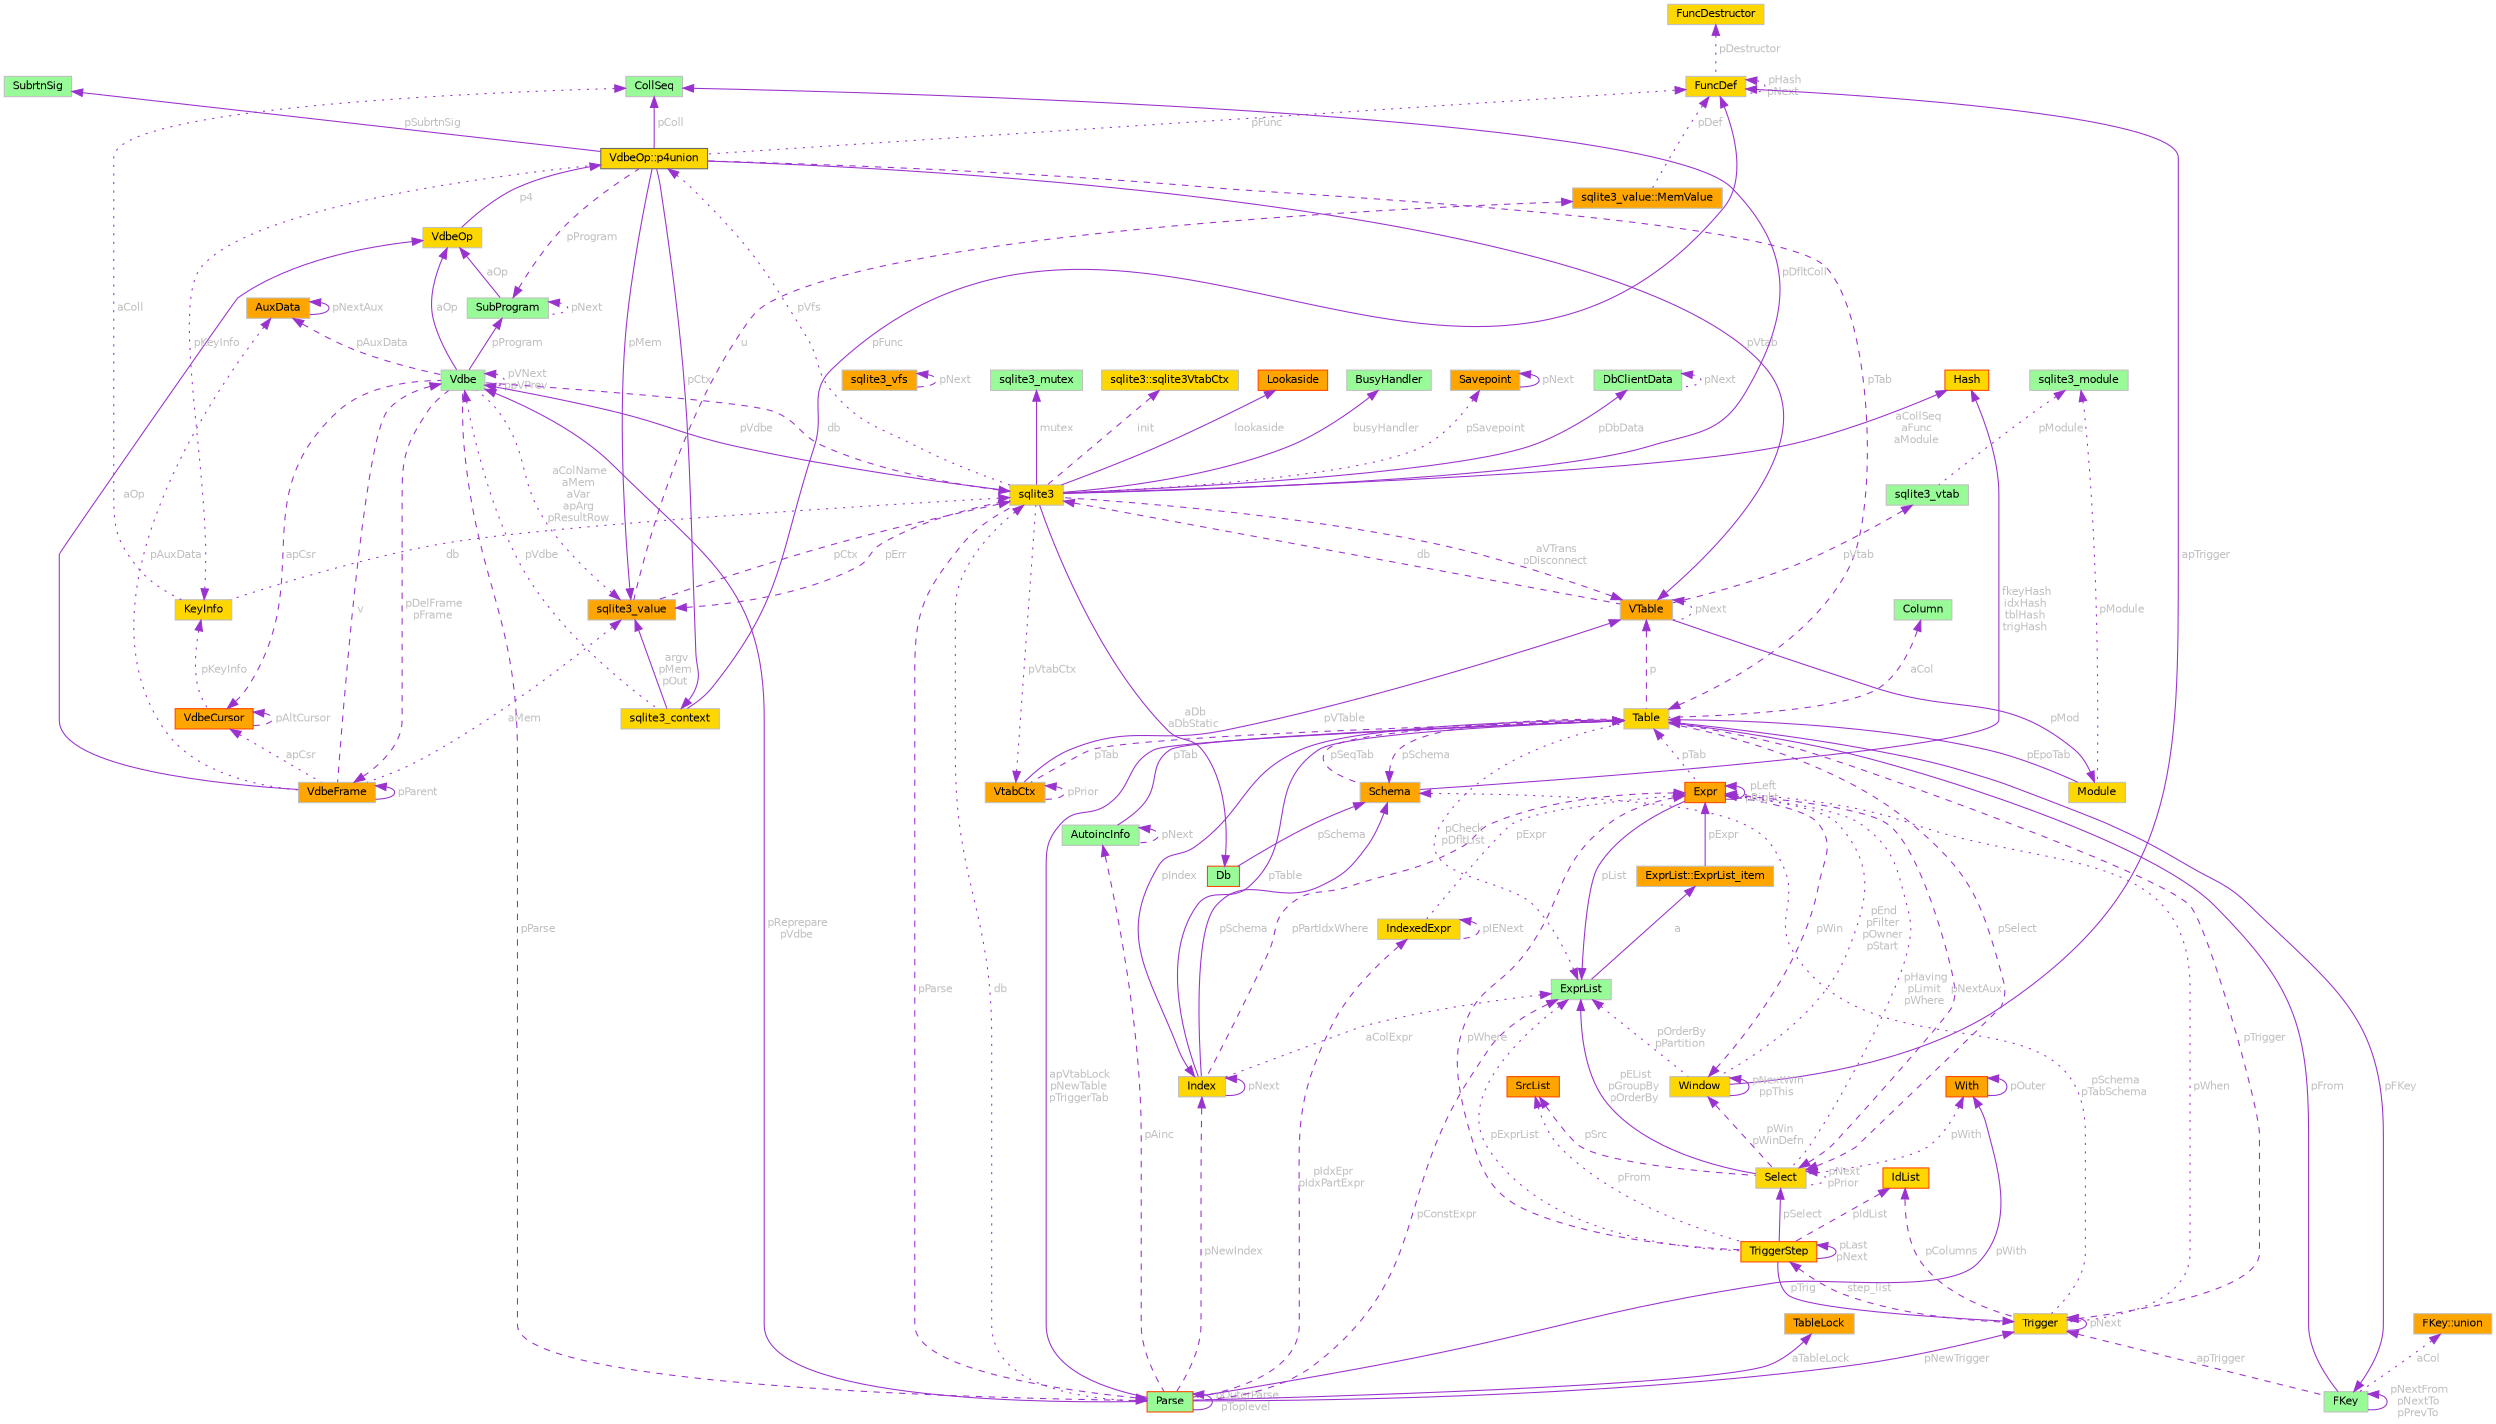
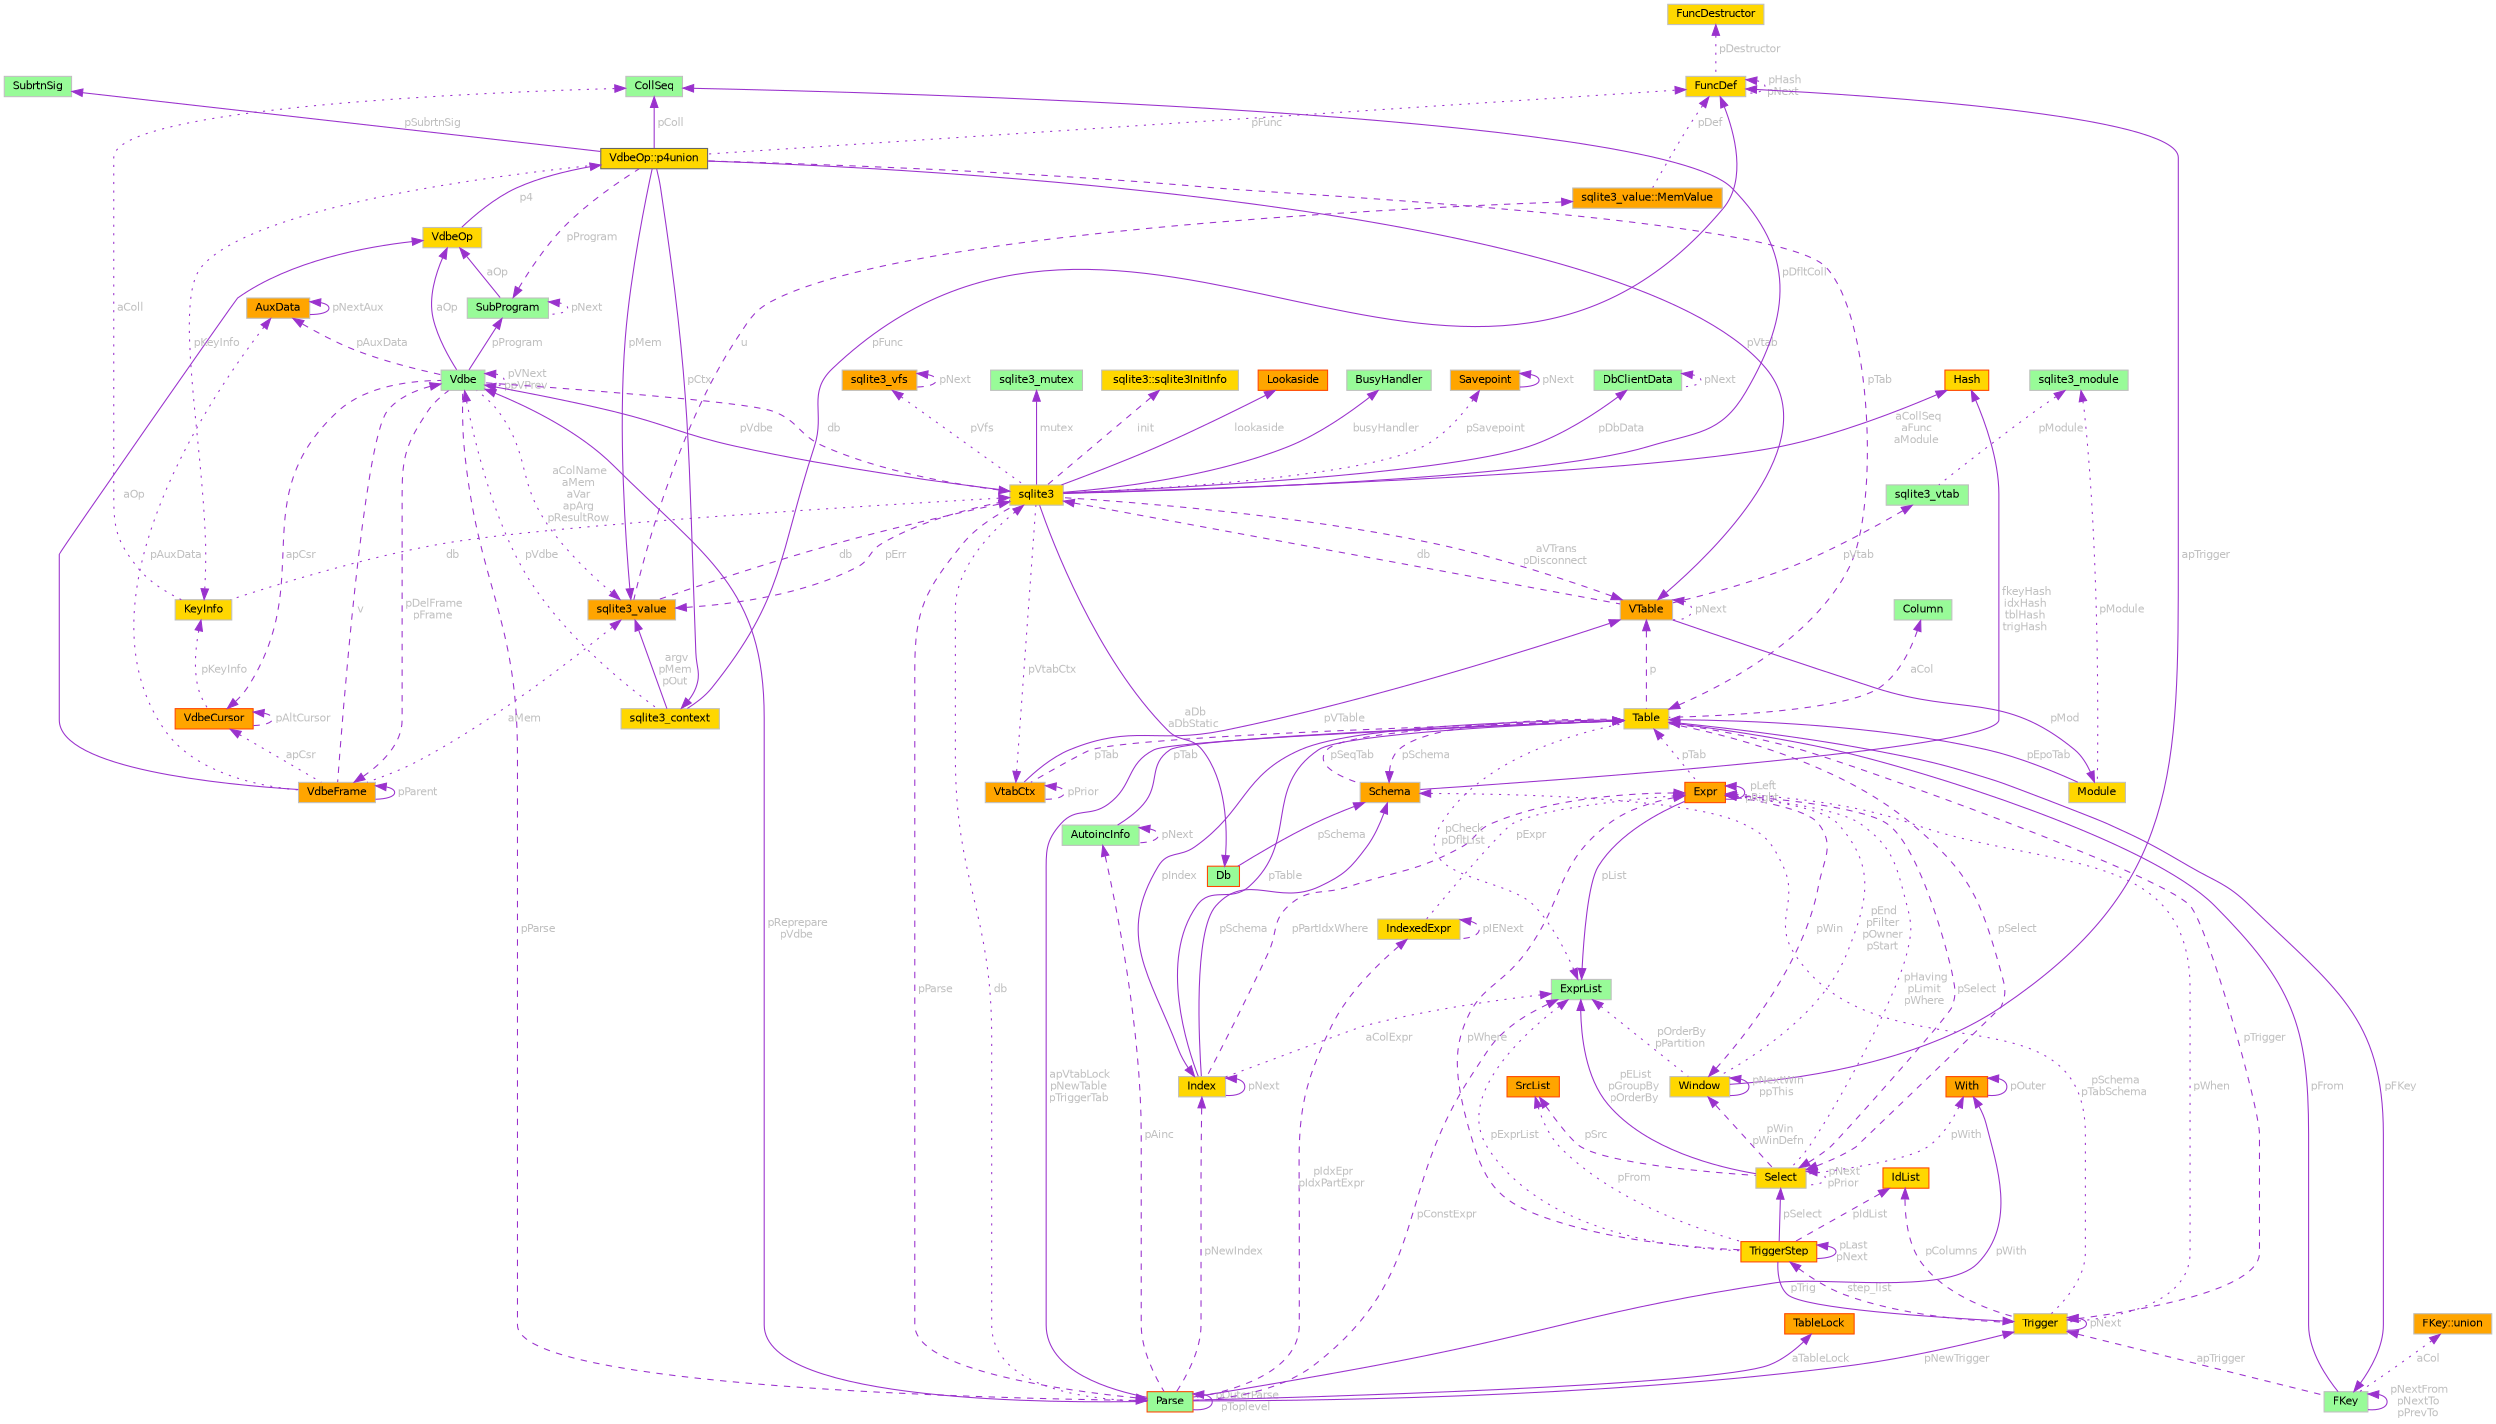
edge "sqlite3" -> "VdbeOp::p4union": now "sqlite3" -> "sqlite3_vfs"
node "sqlite3::sqlite3VtabCtx": label "sqlite3::sqlite3VtabCtx" -> "sqlite3::sqlite3InitInfo"
edge "sqlite3_value" -> "sqlite3": label " pCtx" -> " db"
node "ExprList::ExprList_item": removed
edge "Expr" -> "Select": label " pNextAux" -> " pSelect"
node "TableLock": color grey75 -> orangered
